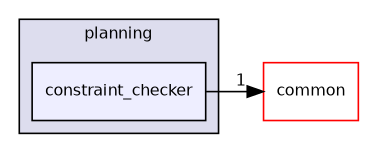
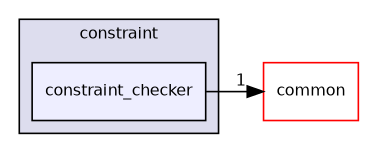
cluster "planning": label "planning" -> "constraint"
